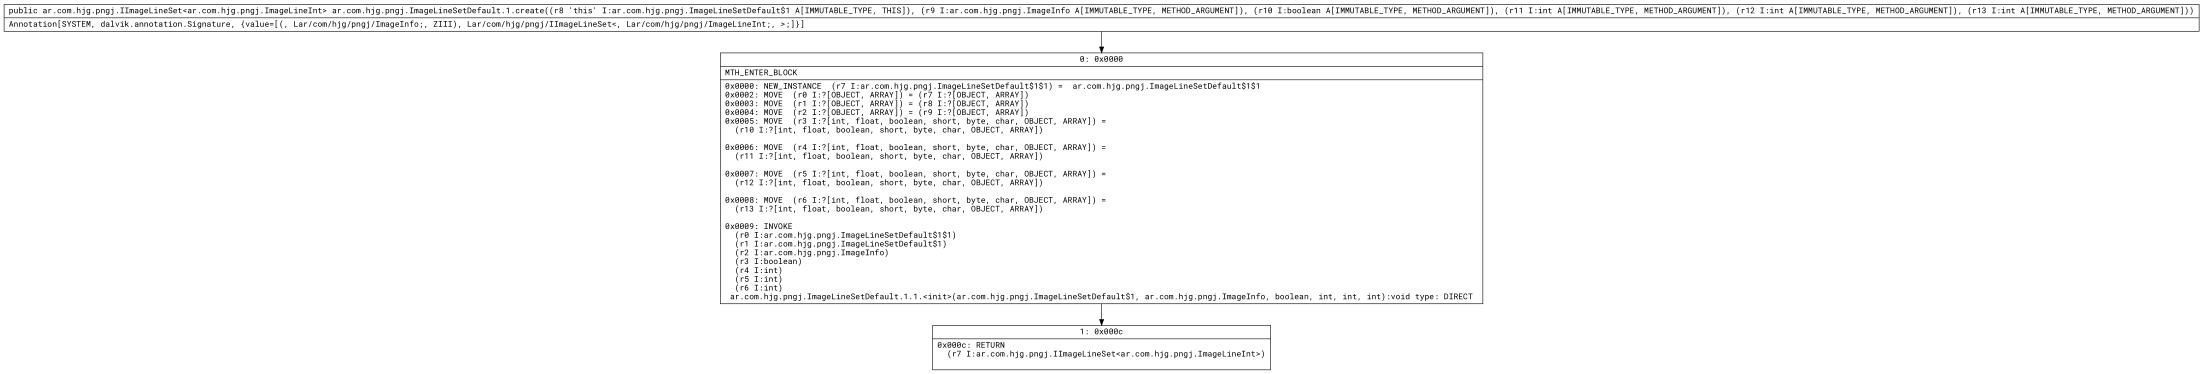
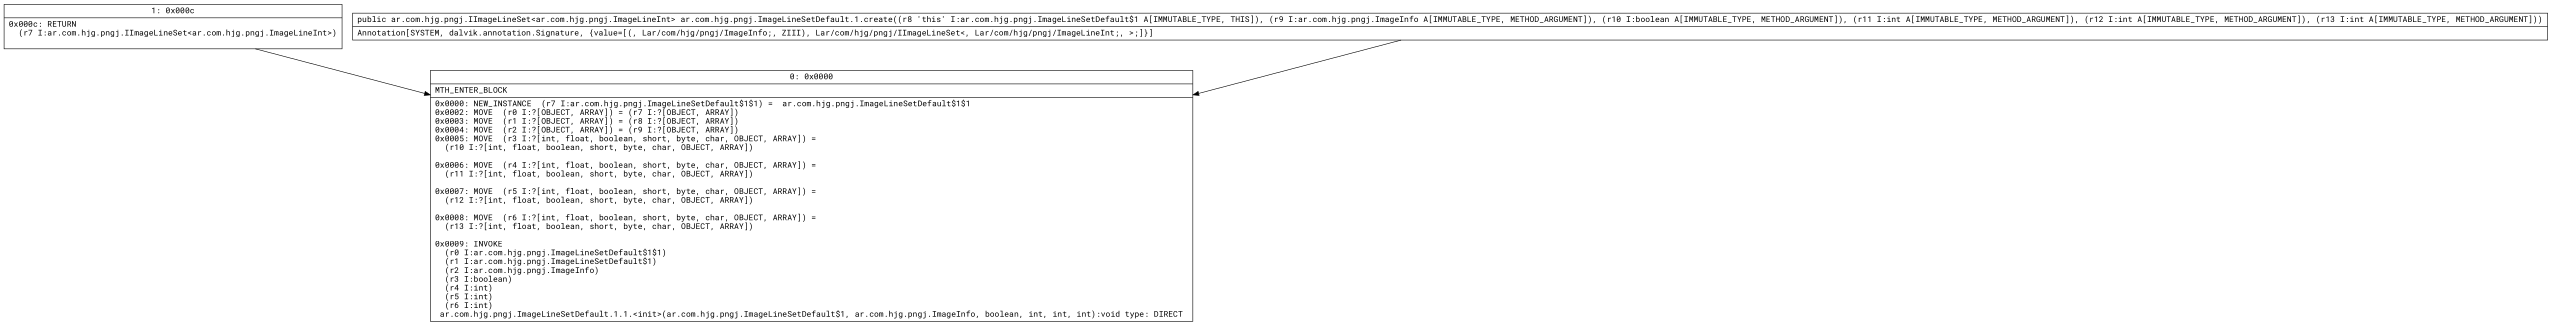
edge "0: 0x0000" -> "1: 0x000c": reversed
